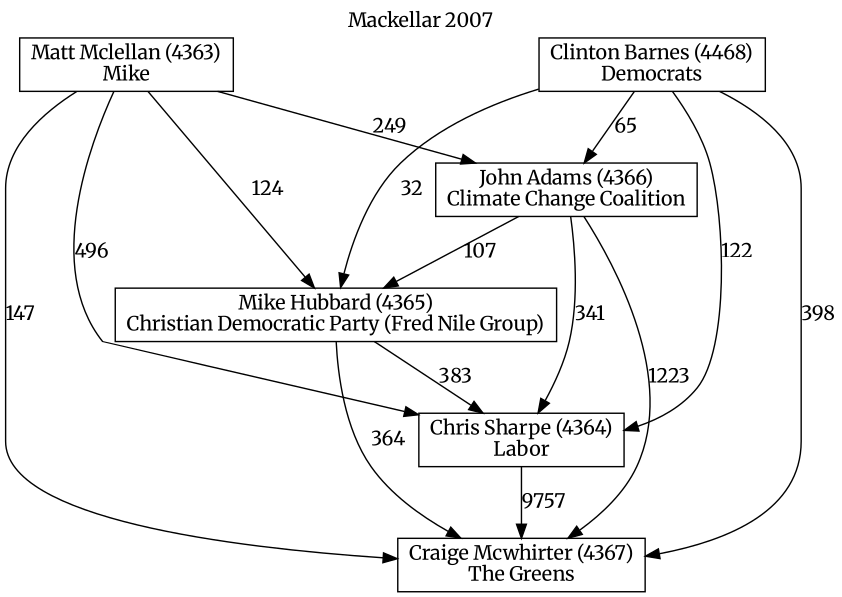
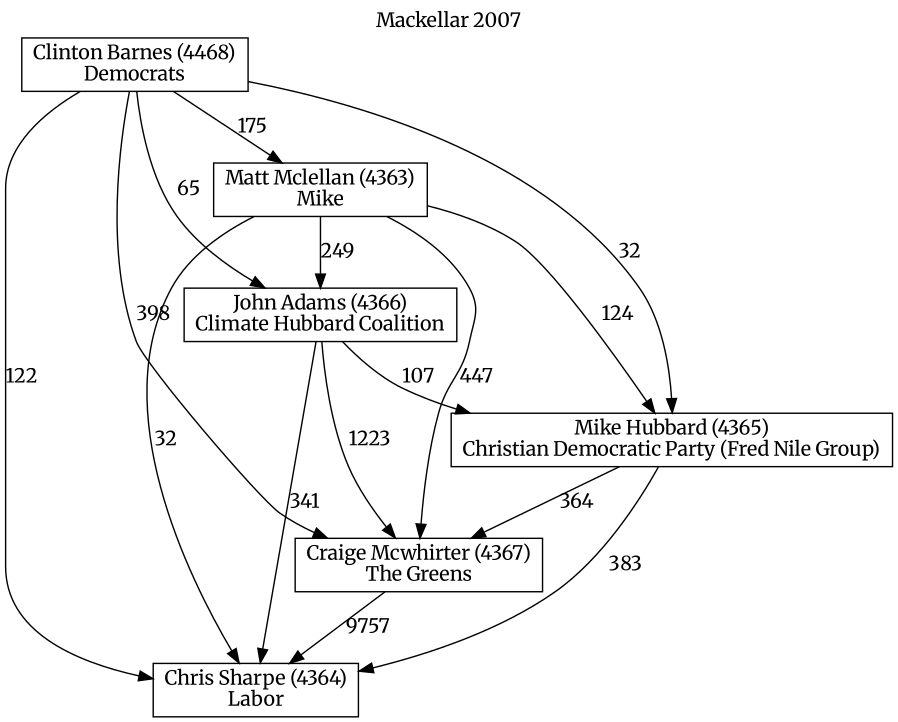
edge "Clinton Barnes (4468) Democrats" -> "Matt Mclellan (4363) Mike": added, label "175"
node "John Adams (4366) Climate Change Coalition": label "John Adams (4366) Climate Change Coalition" -> "John Adams (4366) Climate Hubbard Coalition"
edge "Matt Mclellan (4363) Mike" -> "Chris Sharpe (4364) Labor": label "496" -> "32"
edge "Matt Mclellan (4363) Mike" -> "Craige Mcwhirter (4367) The Greens": label "147" -> "447"
edge "Chris Sharpe (4364) Labor" -> "Craige Mcwhirter (4367) The Greens": reversed
